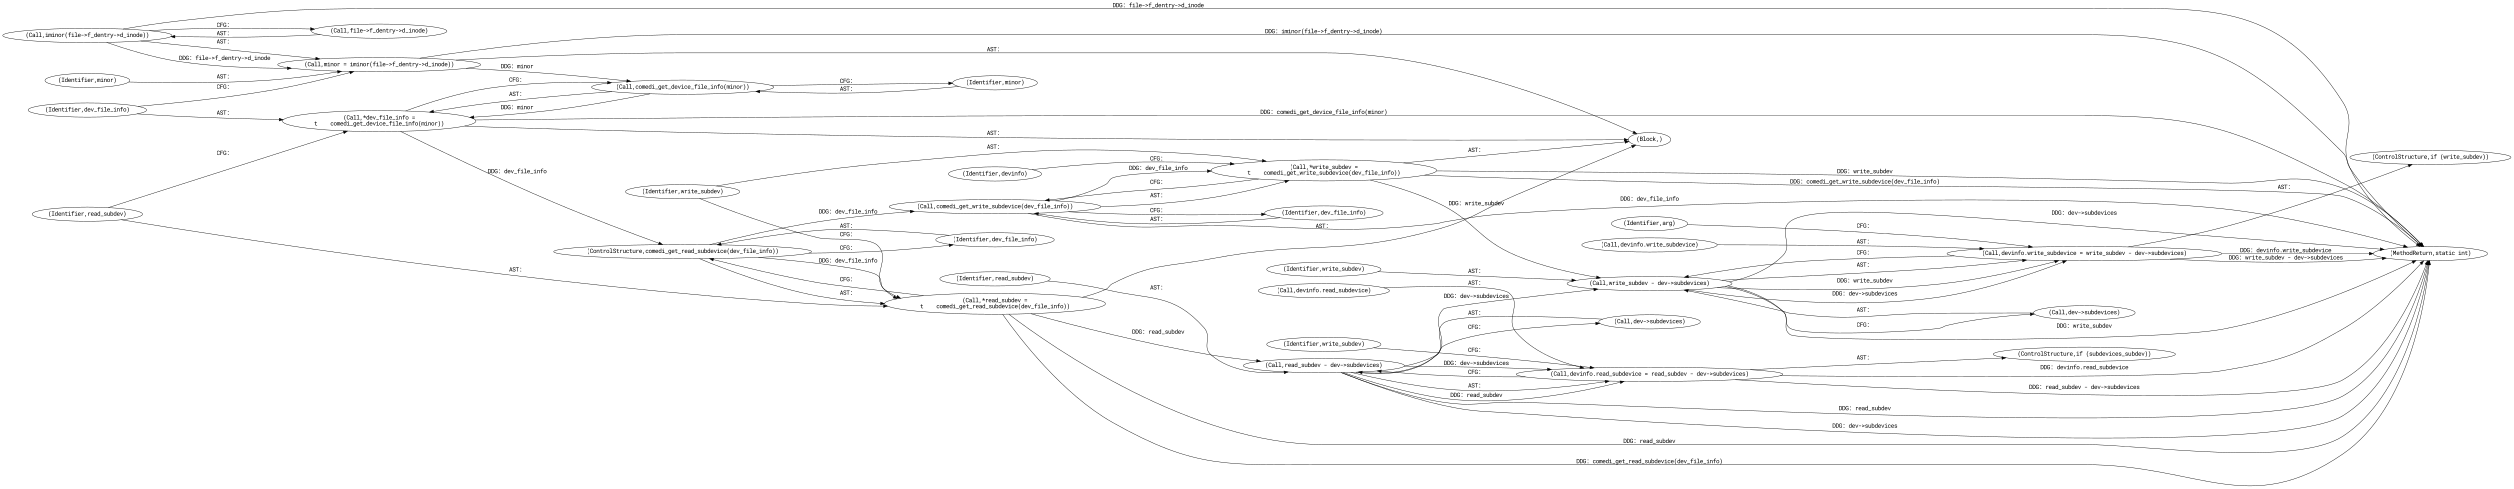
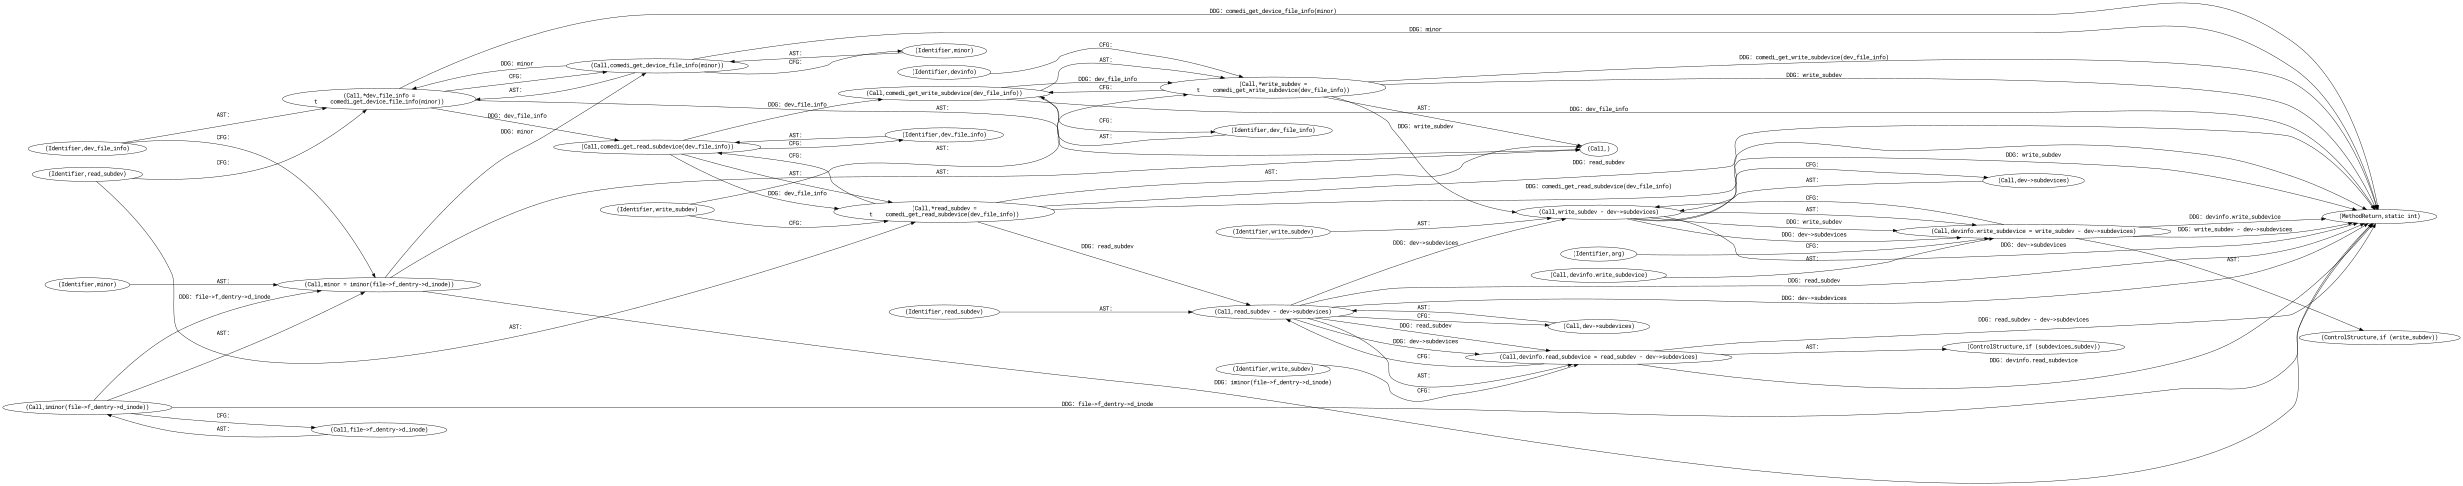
edge "(Call,comedi_get_device_file_info(minor))" -> "(MethodReturn,static int)": added, label "DDG: minor"
node "(Block,)": label "(Block,)" -> "(Call,)"
node "(ControlStructure,comedi_get_read_subdevice(dev_file_info))": label "(ControlStructure,comedi_get_read_subdevice(dev_file_info))" -> "(Call,comedi_get_read_subdevice(dev_file_info))"
node "(Call,devinfo.read_subdevice)": removed
